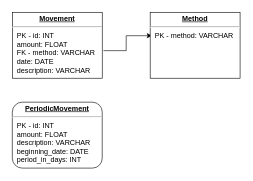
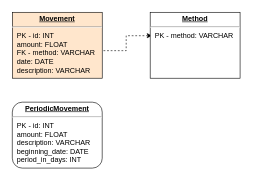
edge "Movement PK - id: INT amount: FLOAT FK - method: VARCHAR date: DATE description: VARCHAR" -> "Method PK - method: VARCHAR": style solid -> dashed
node "Movement PK - id: INT amount: FLOAT FK - method: VARCHAR date: DATE description: VARCHAR": fillcolor #ffffff -> #ffe6cc
